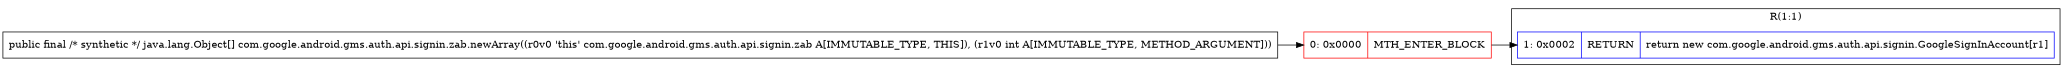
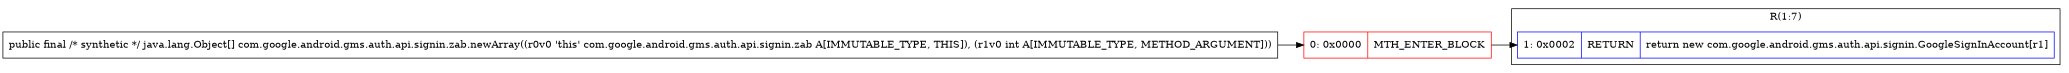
cluster "R(1:1)": label "R(1:1)" -> "R(1:7)"
